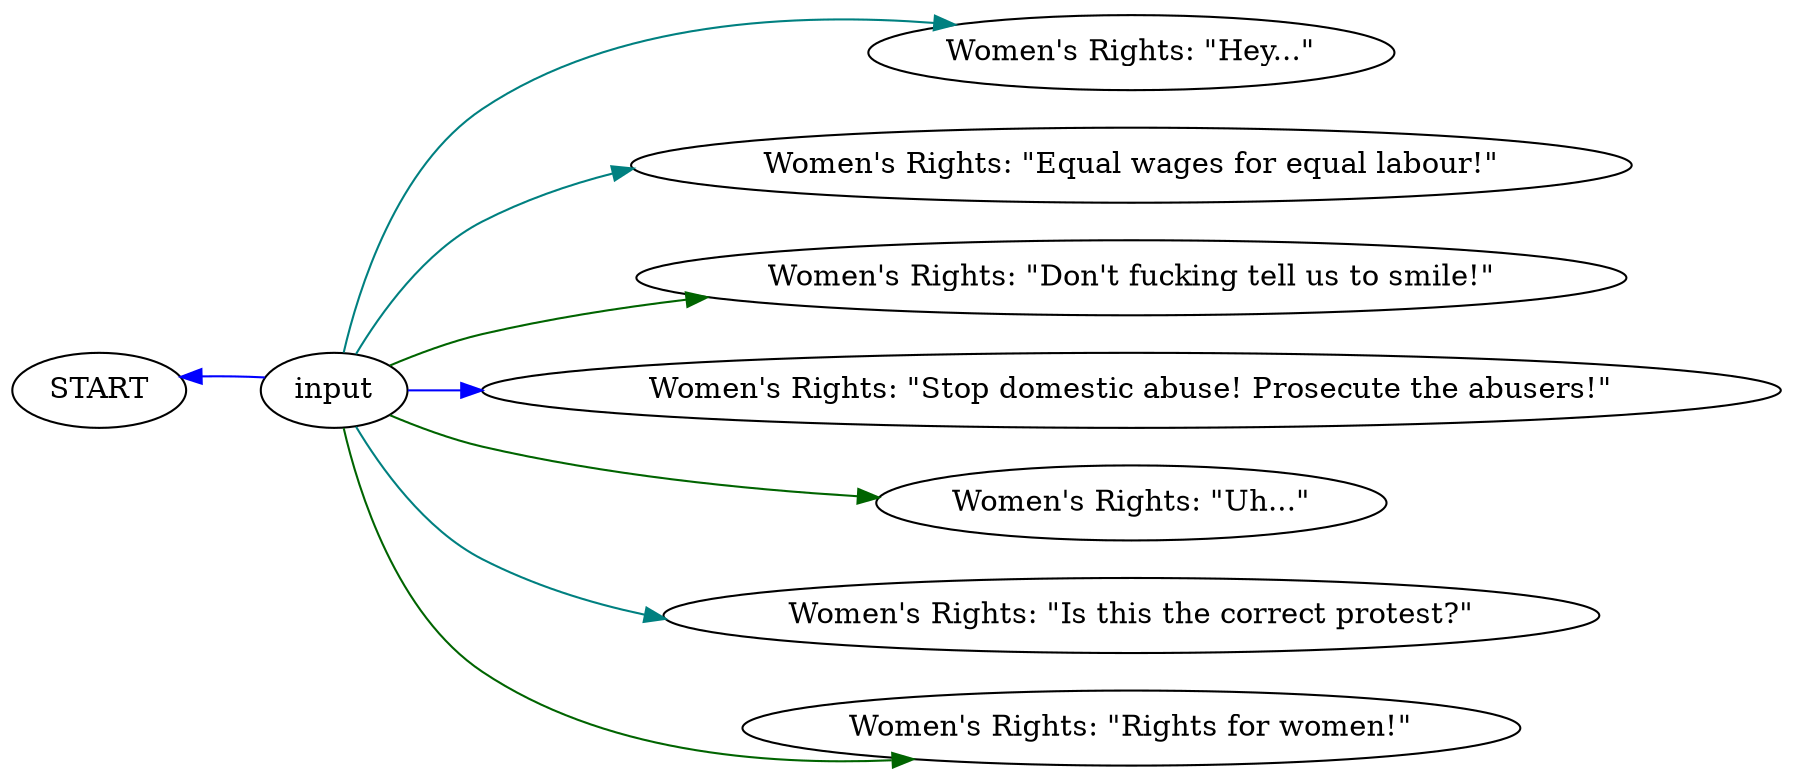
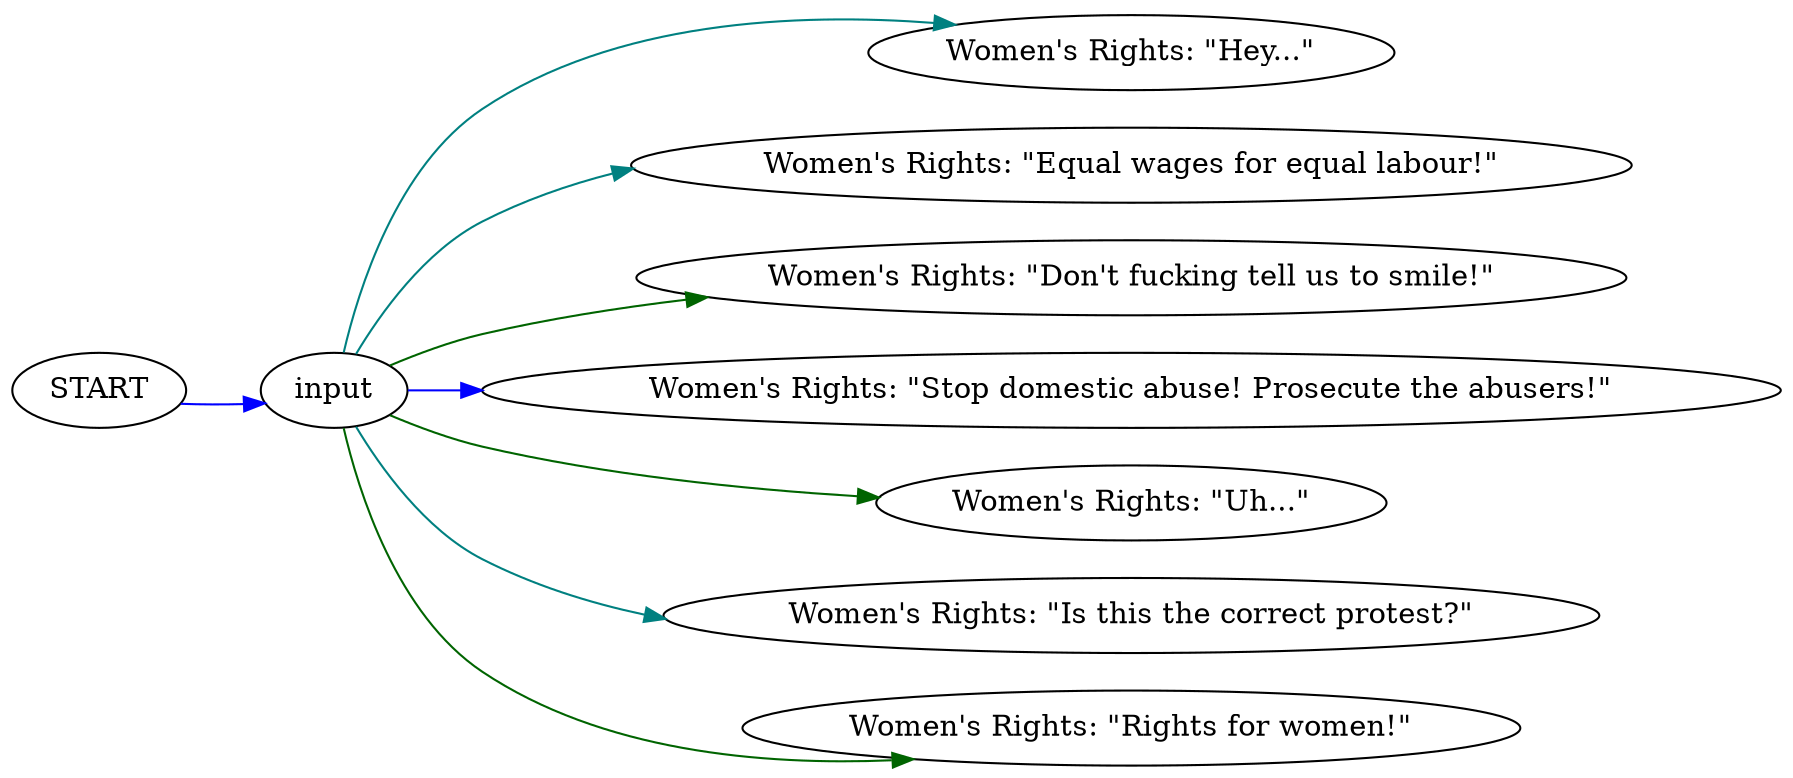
edge "input" -> "START": reversed
